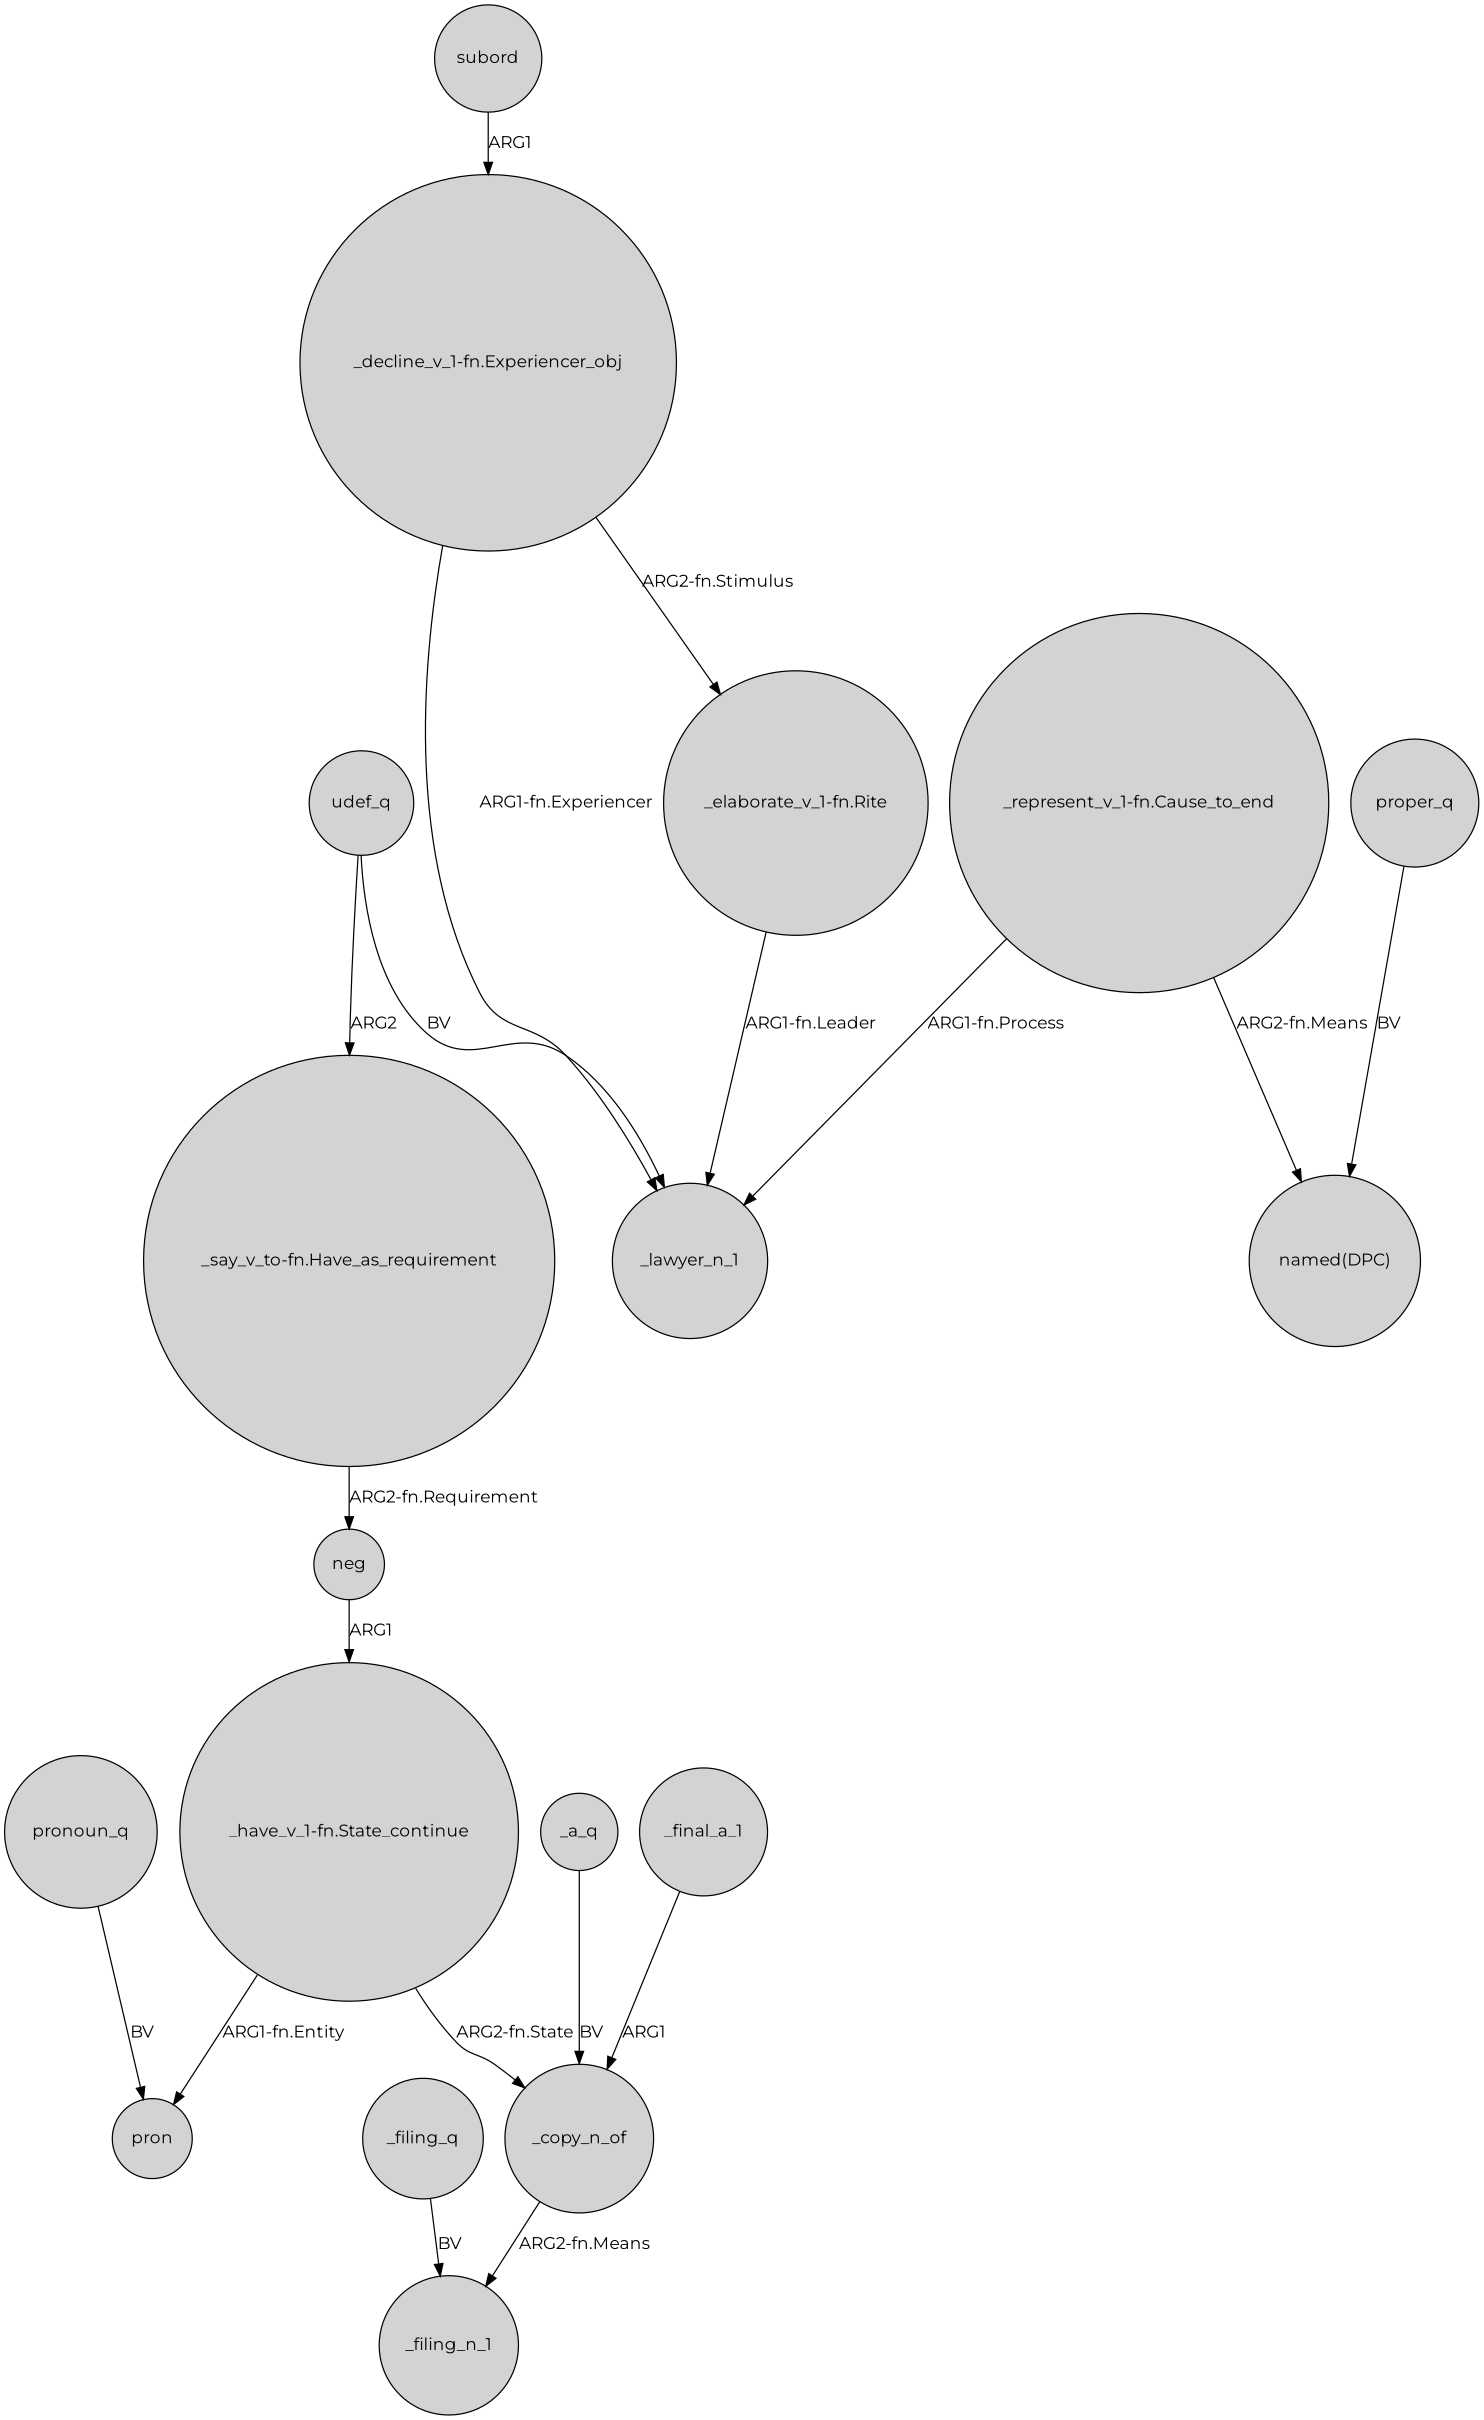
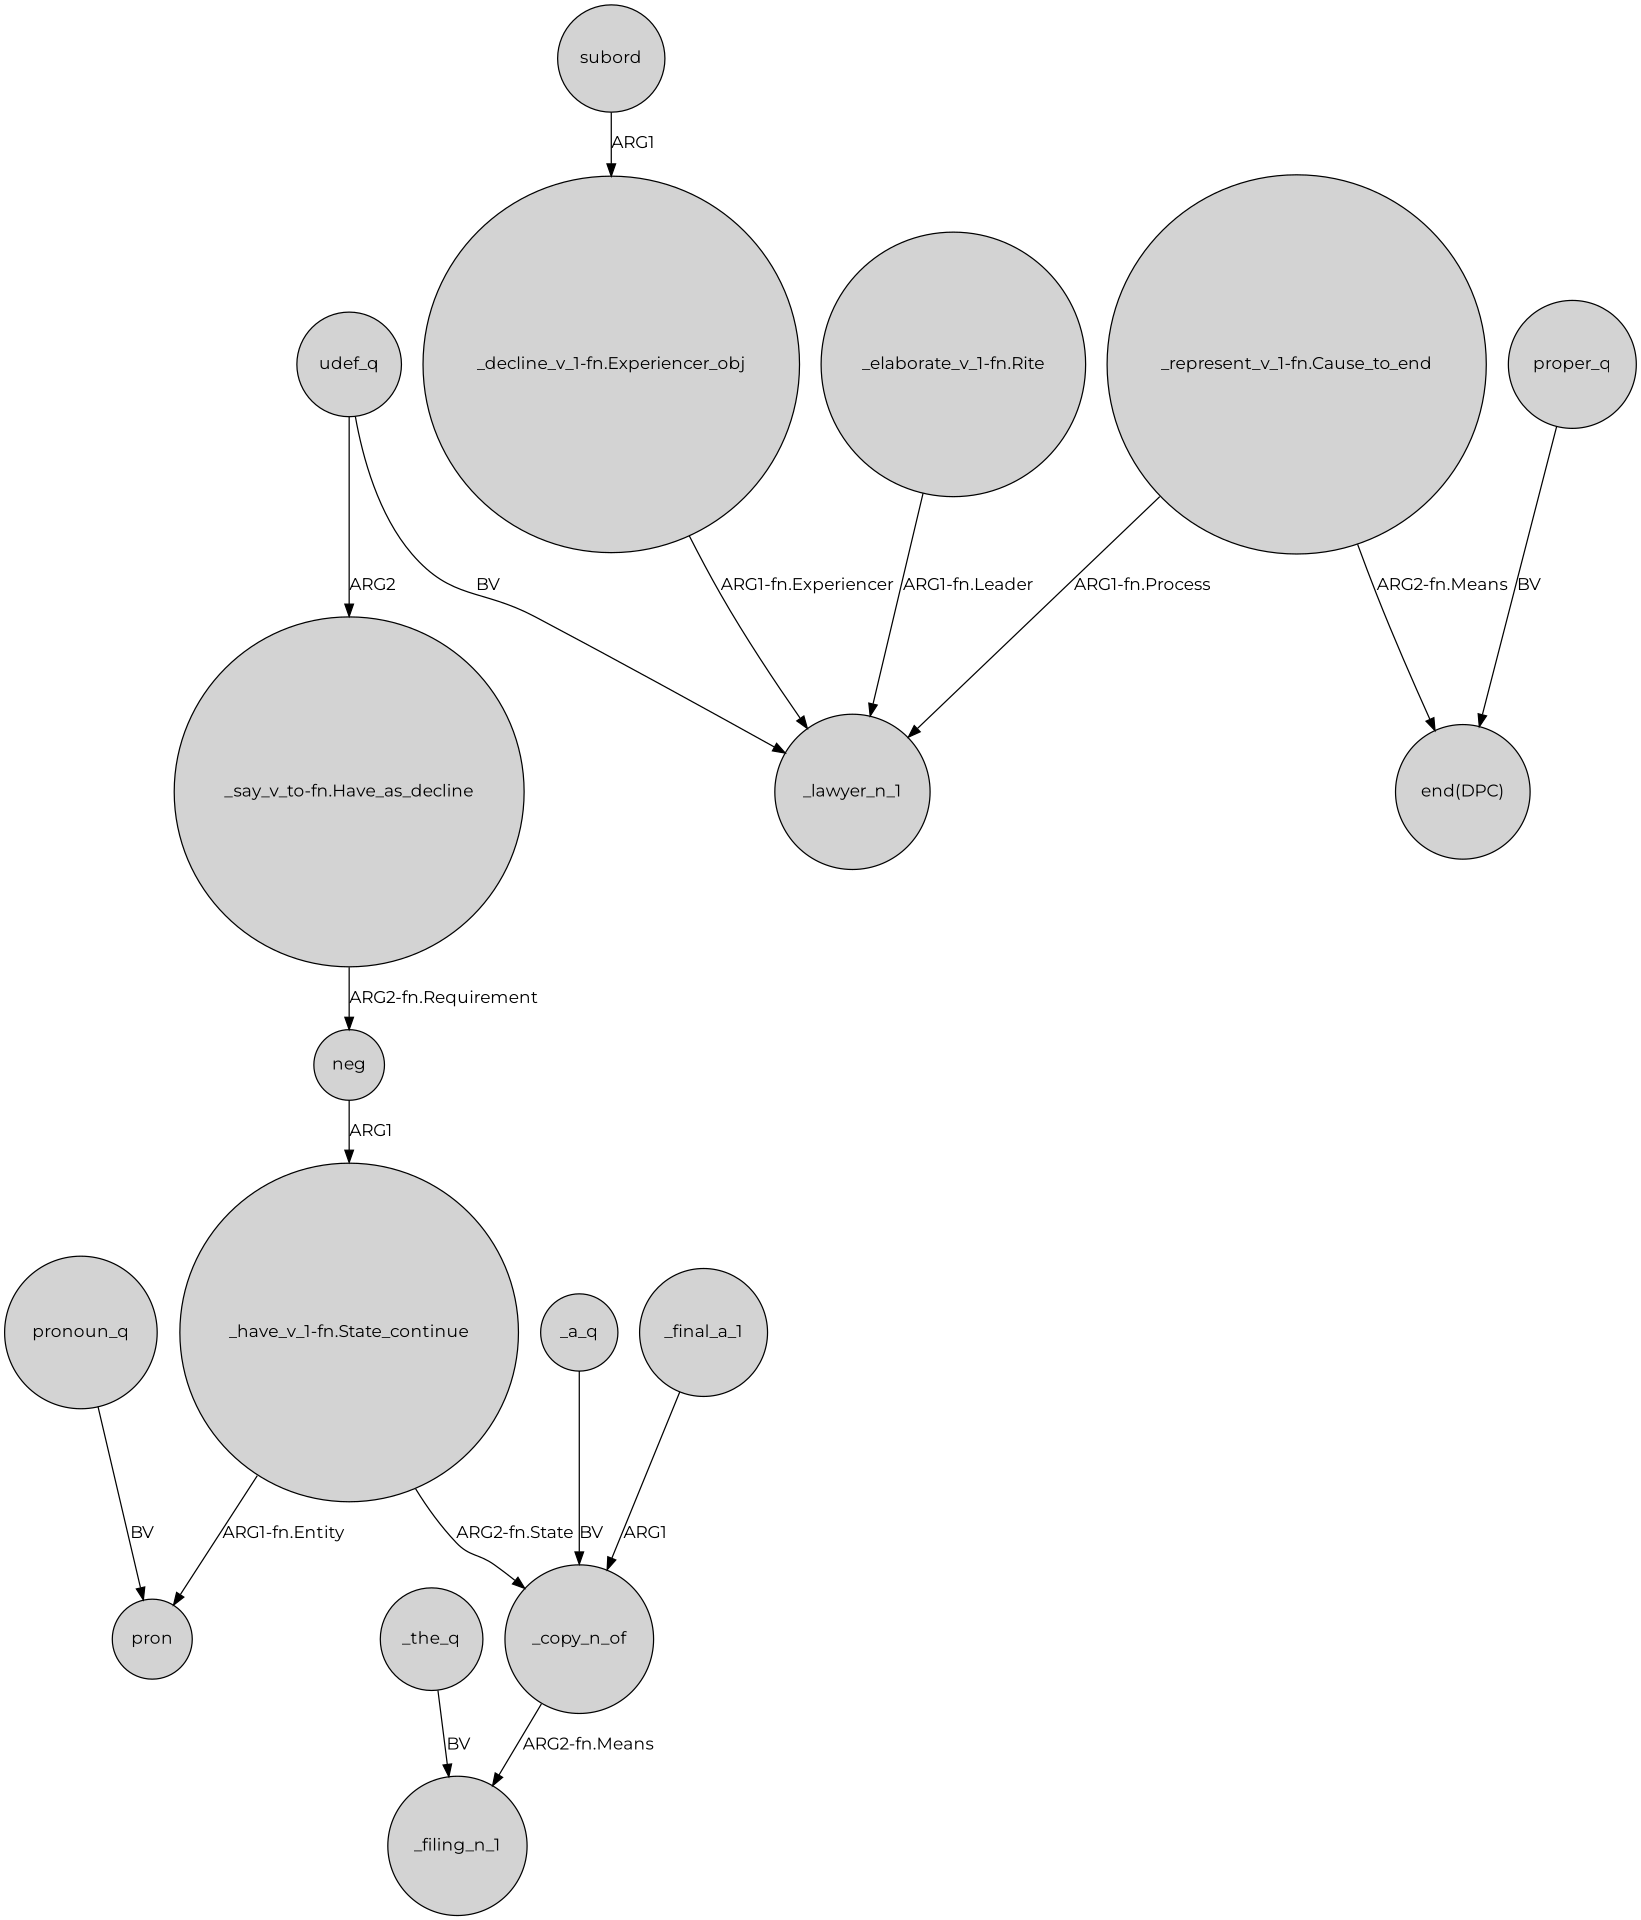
edge "_decline_v_1-fn.Experiencer_obj" -> "_elaborate_v_1-fn.Rite": removed, label "ARG2-fn.Stimulus"
node "_say_v_to-fn.Have_as_requirement": label "_say_v_to-fn.Have_as_requirement" -> "_say_v_to-fn.Have_as_decline"
node "named(DPC)": label "named(DPC)" -> "end(DPC)"
node "_filing_q": label "_filing_q" -> "_the_q"
